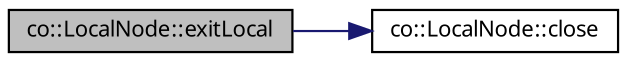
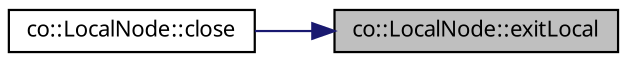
edge "co::LocalNode::exitLocal" -> "co::LocalNode::close": reversed
